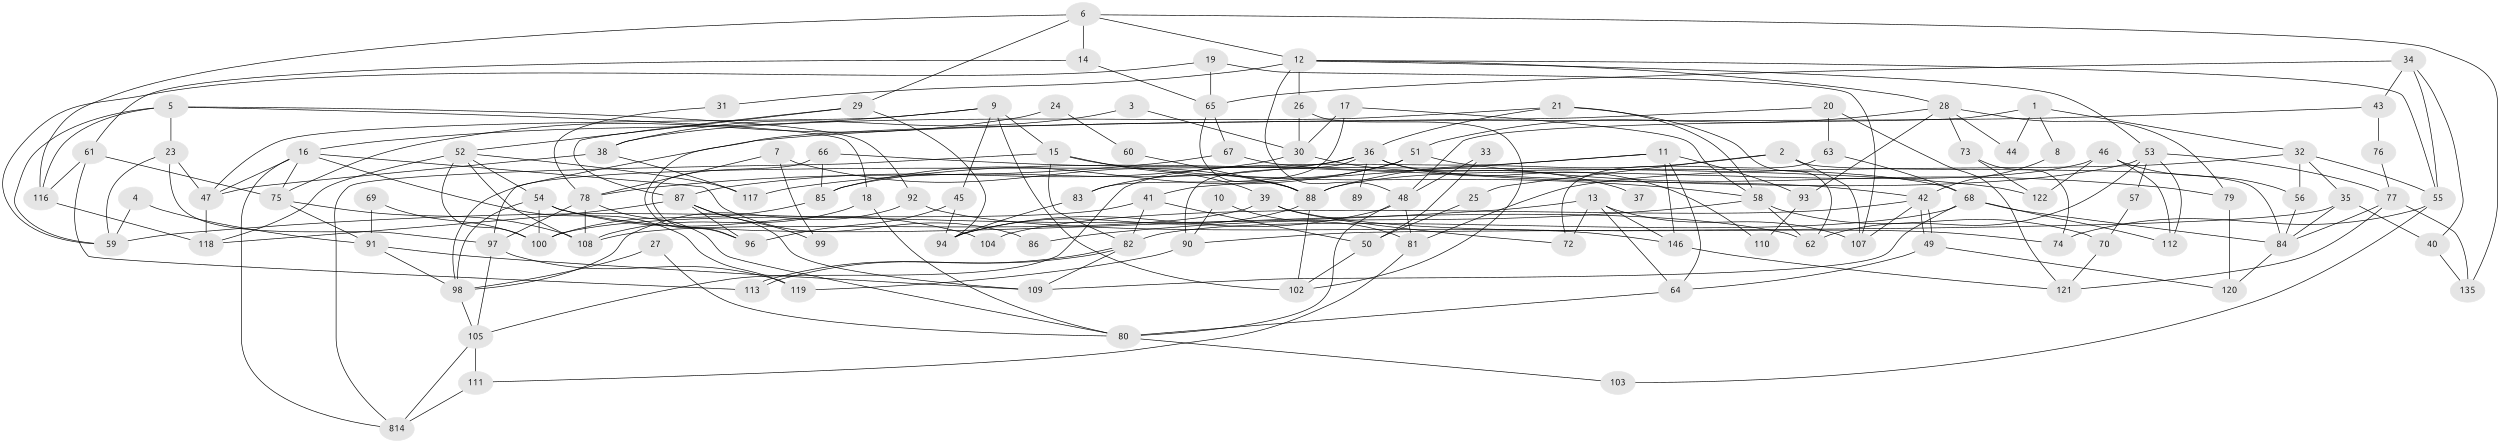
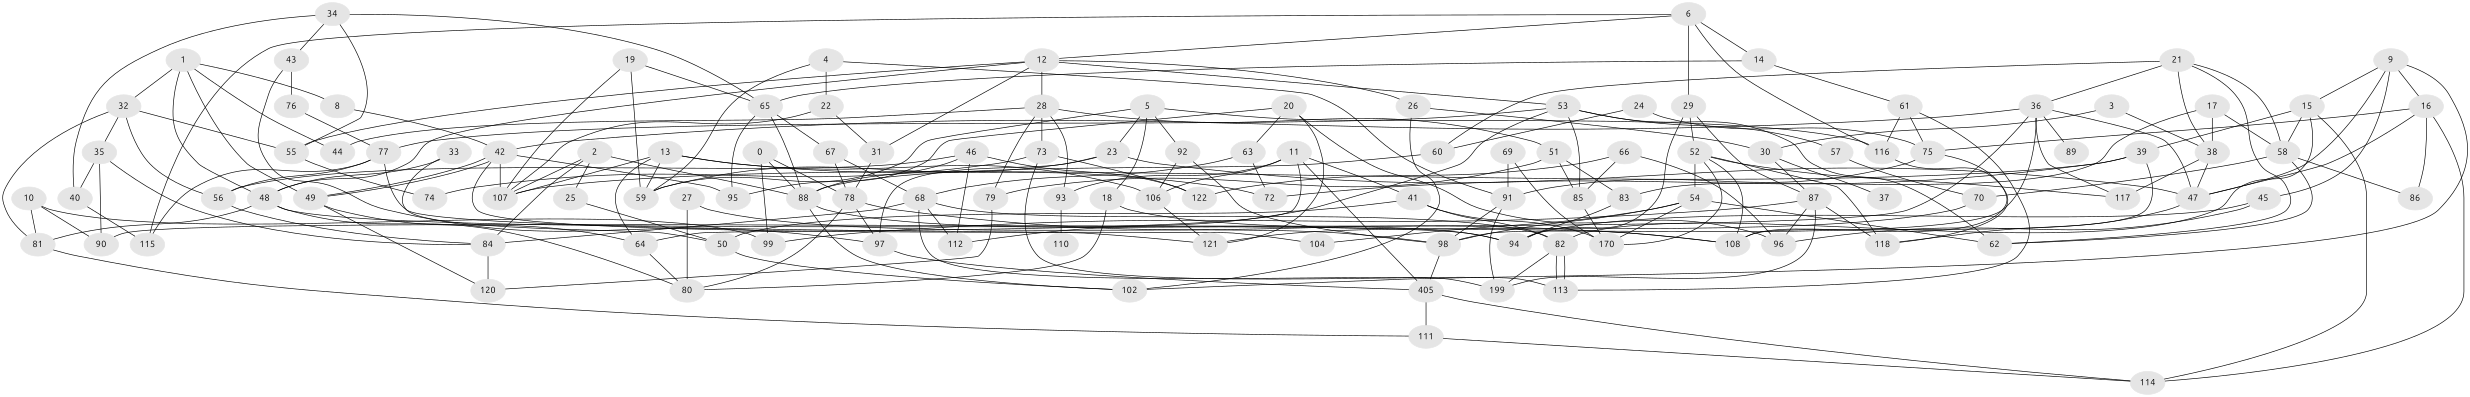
edge "21" -- "60": added
node "22": added
edge "17" -- "30": now "17" -- "38"
edge "1" -- "49": added
node "7": label "7" -> "0"
edge "36" -- "110": now "36" -- "47"
node "95": added
edge "77" -- "84": now "77" -- "56"
edge "10" -- "99": added
edge "39" -- "74": now "39" -- "107"
node "100": label "100" -> "170"
node "146": label "146" -> "106"
edge "73" -- "113": added
node "119": removed
node "109": label "109" -> "199"
node "135": label "135" -> "115"
node "105": label "105" -> "405"
node "103": removed
node "814": label "814" -> "114"
